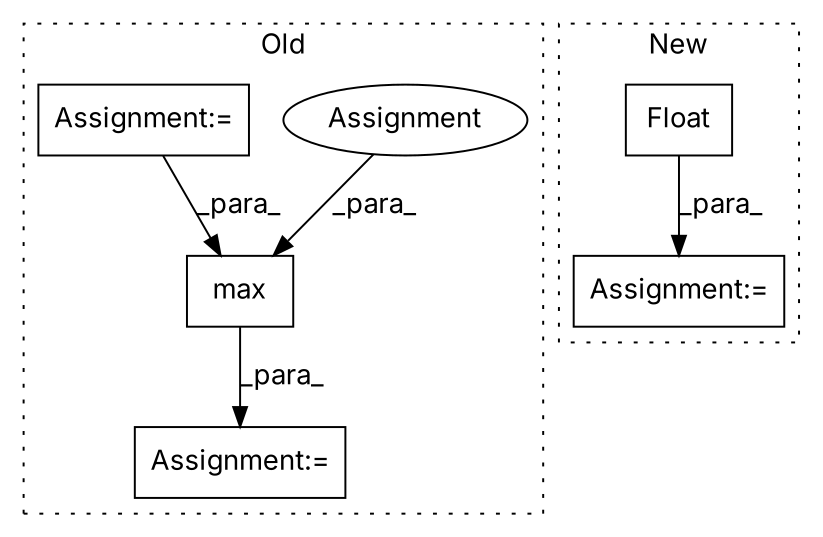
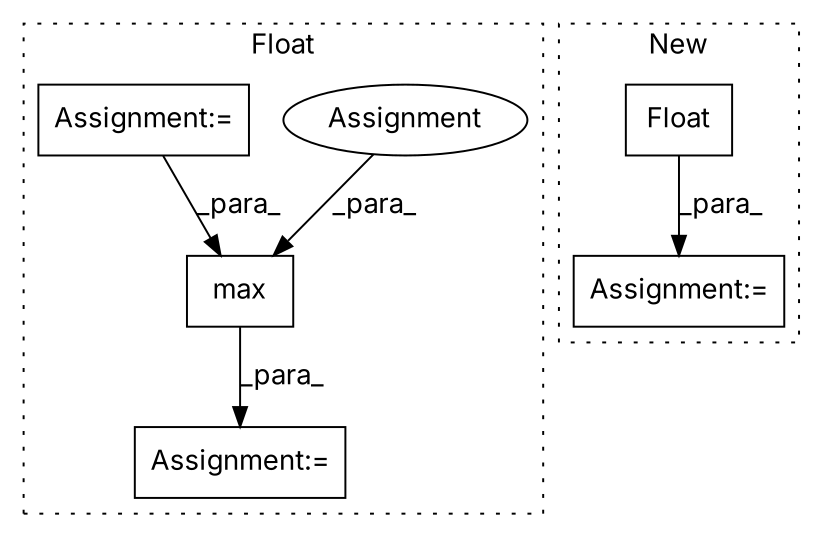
cluster "Old": label "Old" -> "Float"
